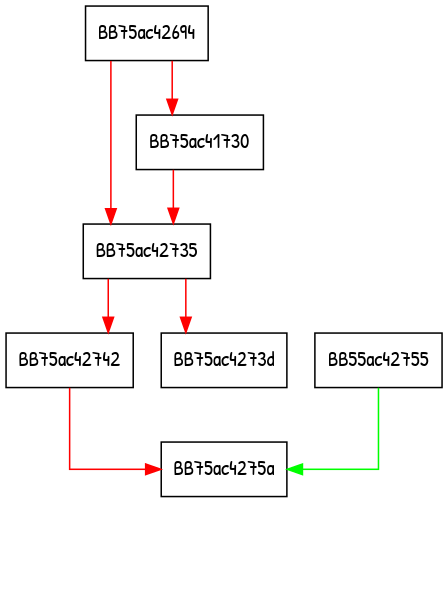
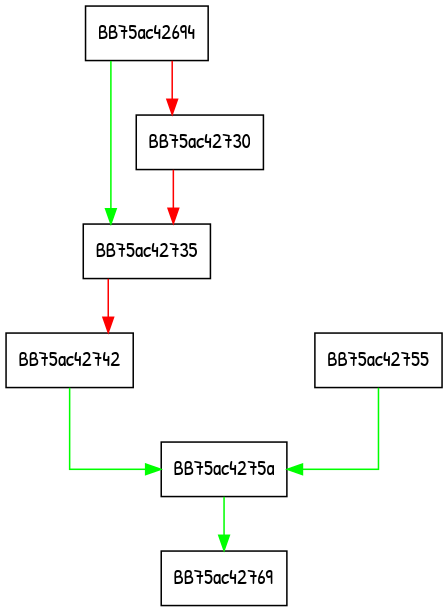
edge "BB75ac42694" -> "BB75ac42735": color red -> green
node "BB75ac41730": label "BB75ac41730" -> "BB75ac42730"
node "BB75ac4273d": removed
node "BB55ac42755": label "BB55ac42755" -> "BB75ac42755"
edge "BB75ac42742" -> "BB75ac4275a": color red -> green
node "BB75ac42769": added
